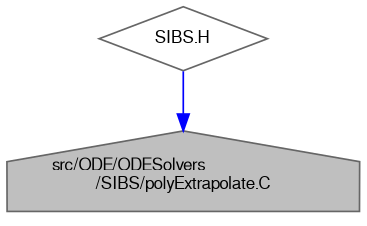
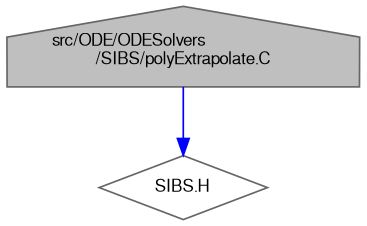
edge "SIBS.H" -> "src/ODE/ODESolvers /SIBS/polyExtrapolate.C": reversed
